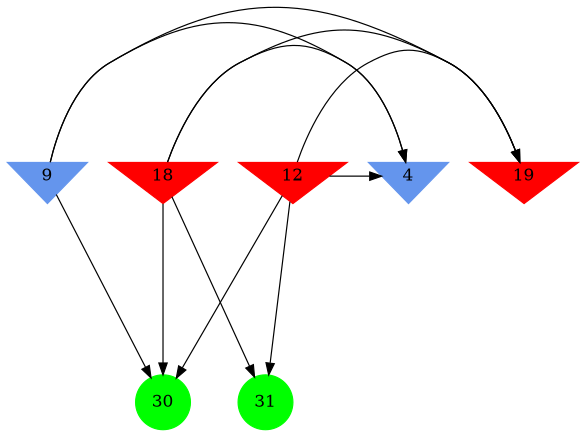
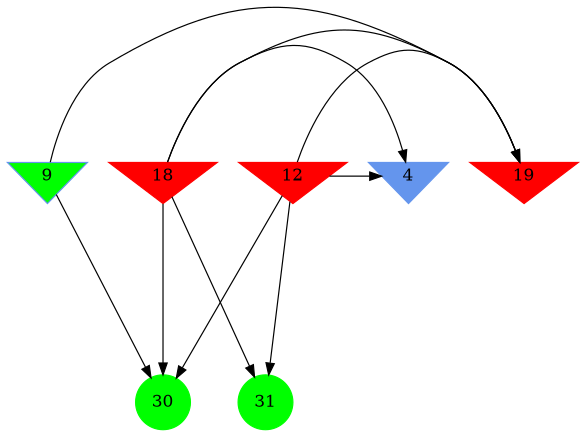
edge "9" -> "4": removed
node "9": fillcolor cornflowerblue -> green
